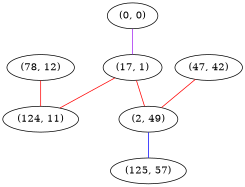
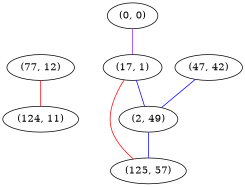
node "(78, 12)": label "(78, 12)" -> "(77, 12)"
edge "(17, 1)" -- "(124, 11)": now "(17, 1)" -- "(125, 57)"
edge "(17, 1)" -- "(2, 49)": color red -> blue
edge "(47, 42)" -- "(2, 49)": color red -> blue
